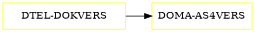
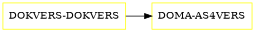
node "DTEL-DOKVERS": label "DTEL-DOKVERS" -> "DOKVERS-DOKVERS"
